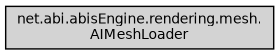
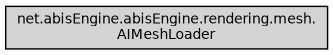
node "net.abi.abisEngine.rendering.mesh. AIMeshLoader": label "net.abi.abisEngine.rendering.mesh. AIMeshLoader" -> "net.abisEngine.abisEngine.rendering.mesh. AIMeshLoader"
